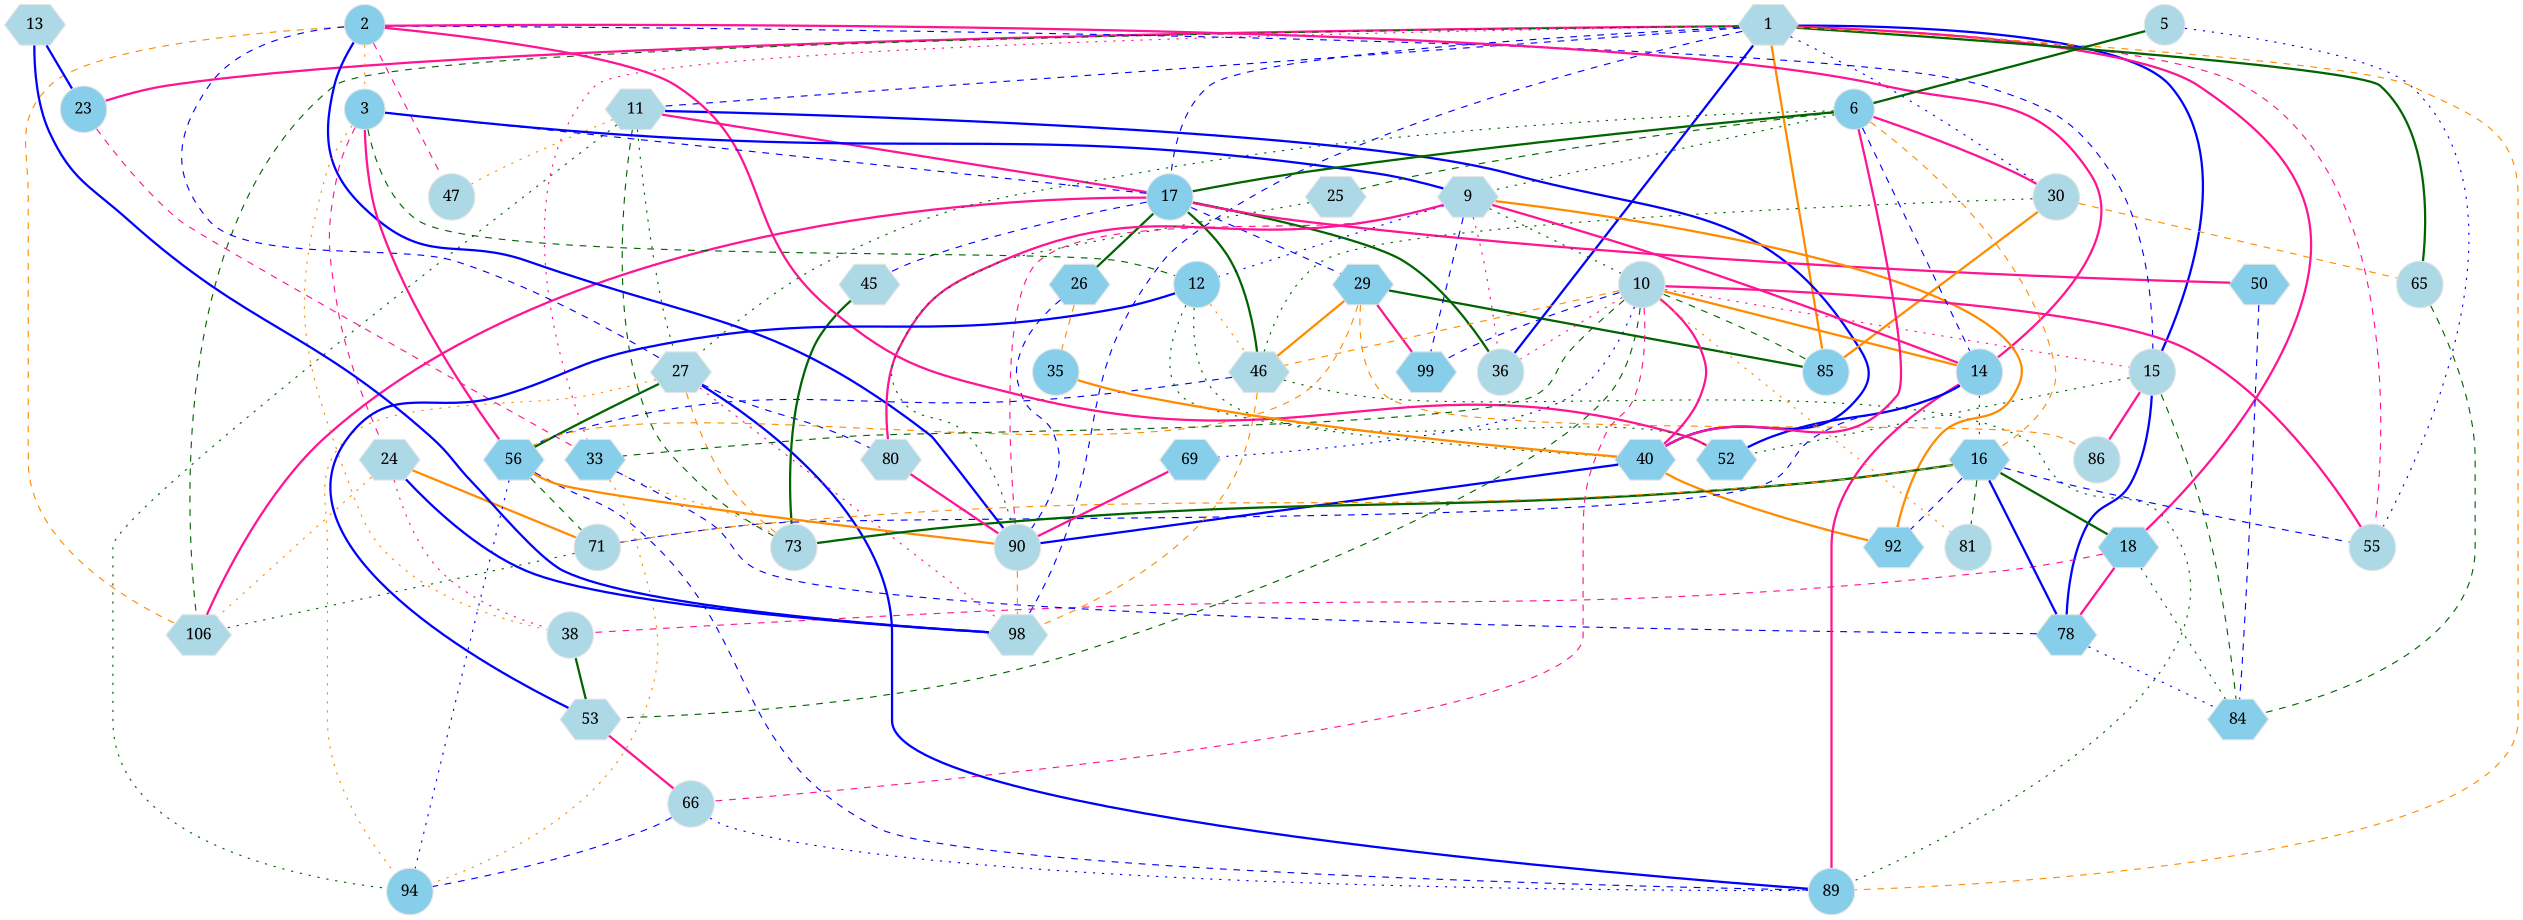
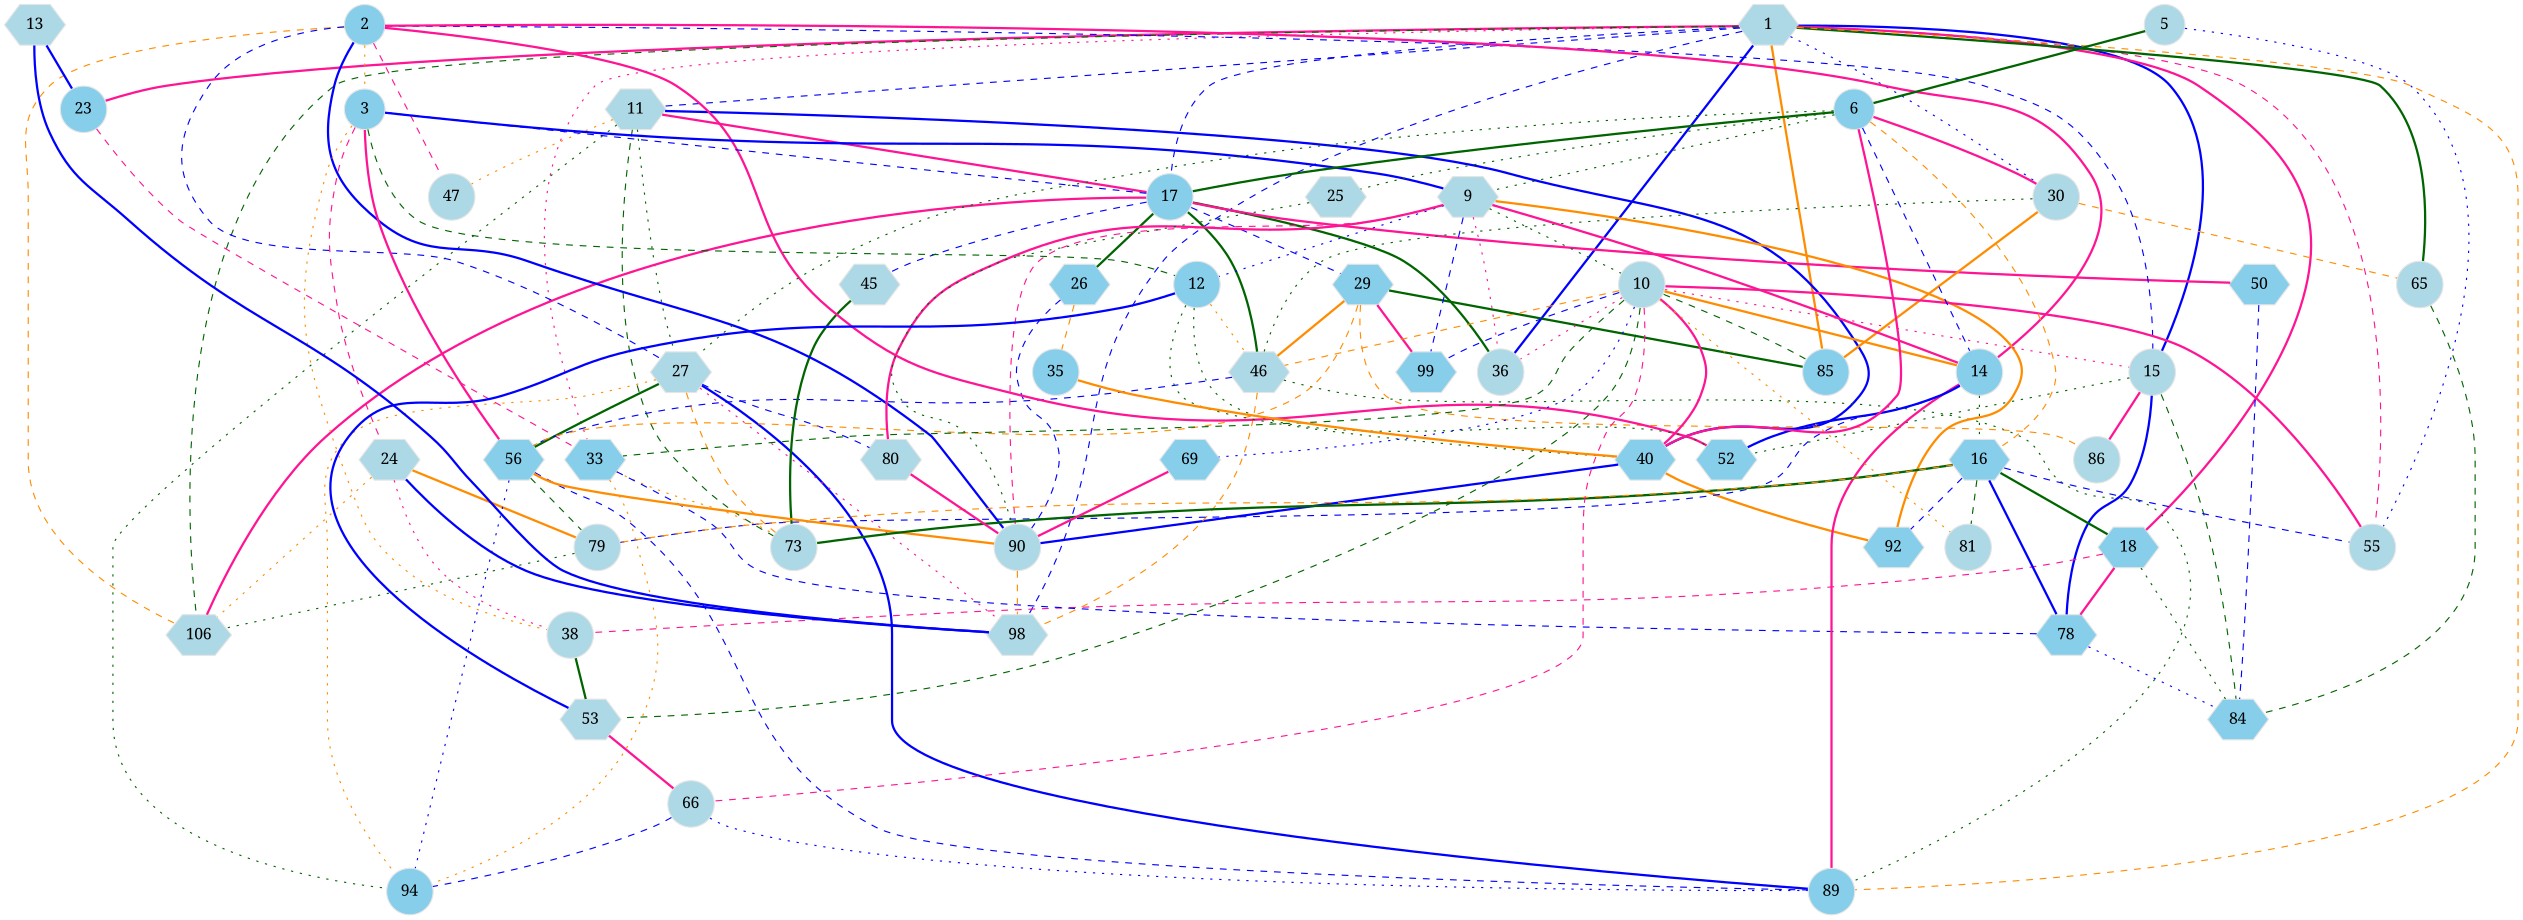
edge "6" -- "25": style dashed -> dotted
node "71": label "71" -> "79"
